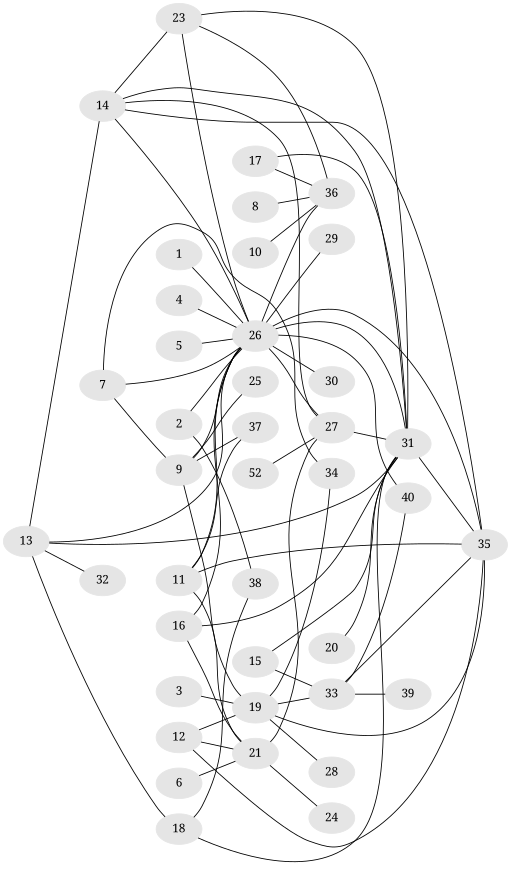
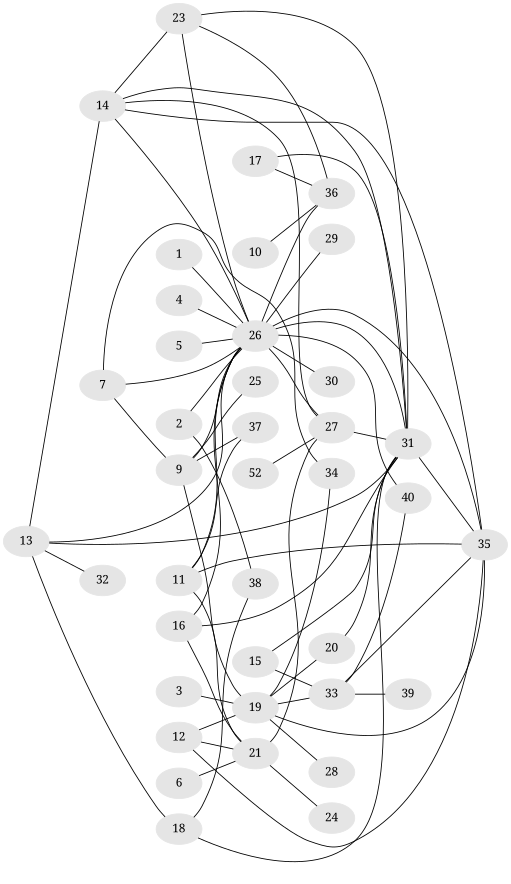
node "8": removed
edge "20" -- "19": added
